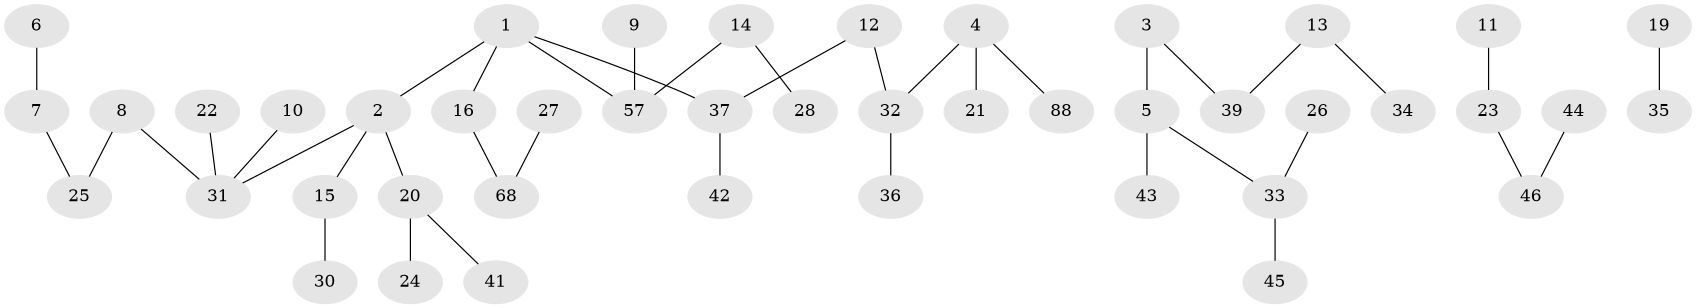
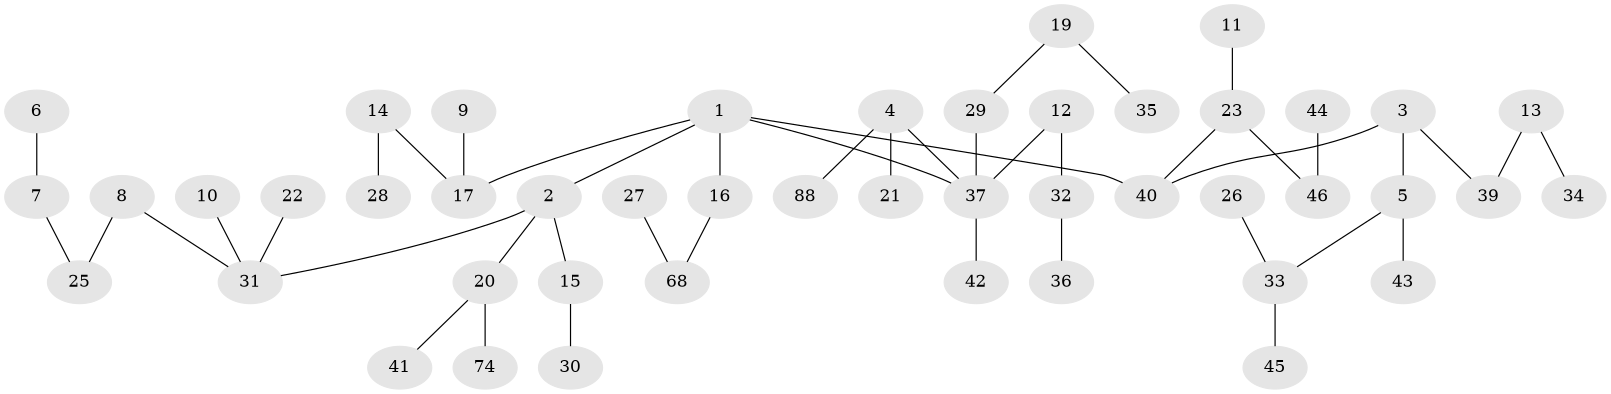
edge "4" -- "32": now "4" -- "37"
node "57": label "57" -> "17"
node "29": added
node "40": added
node "24": label "24" -> "74"
